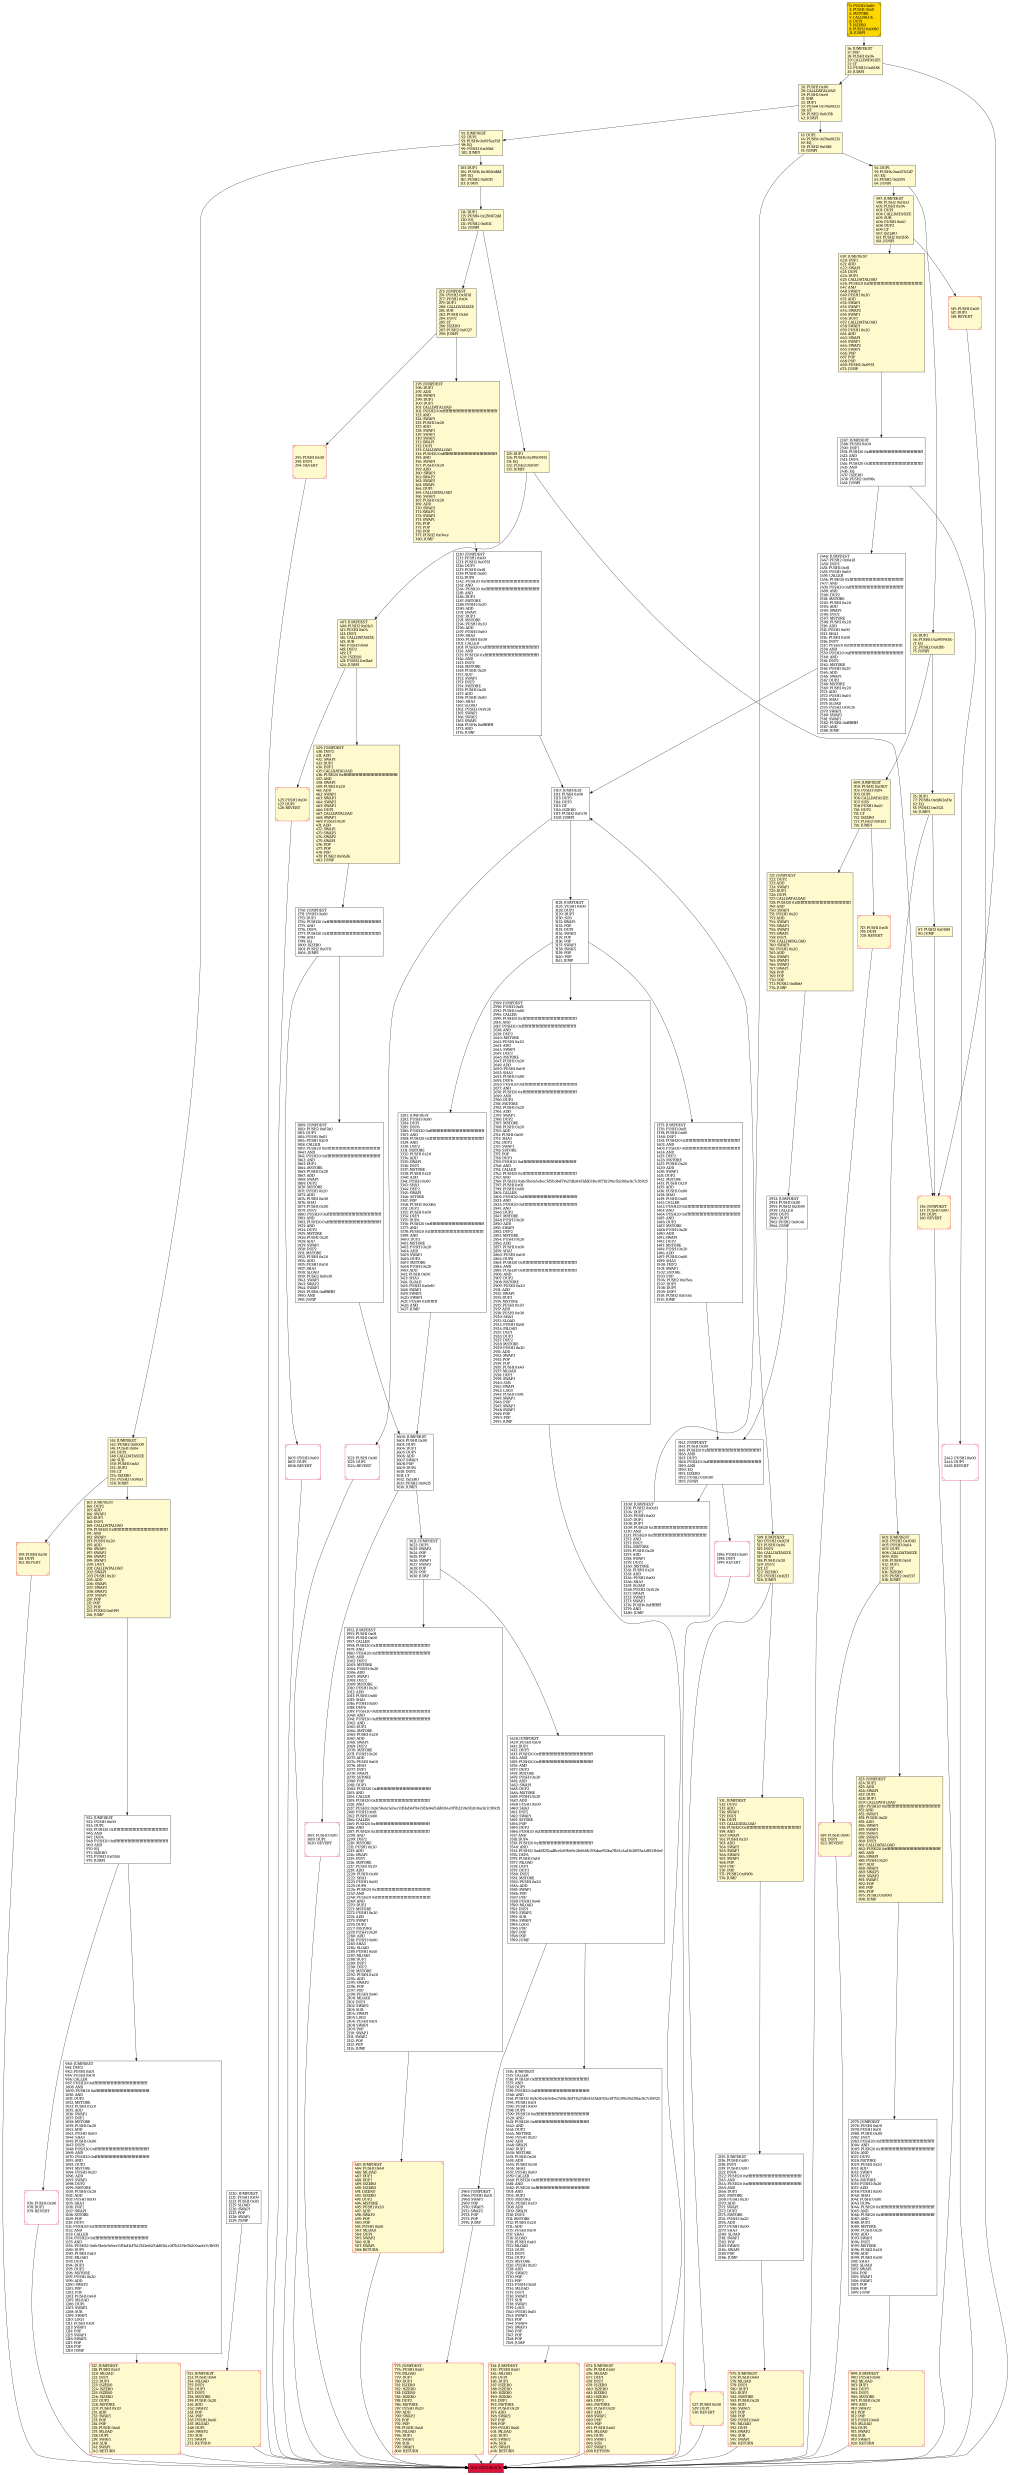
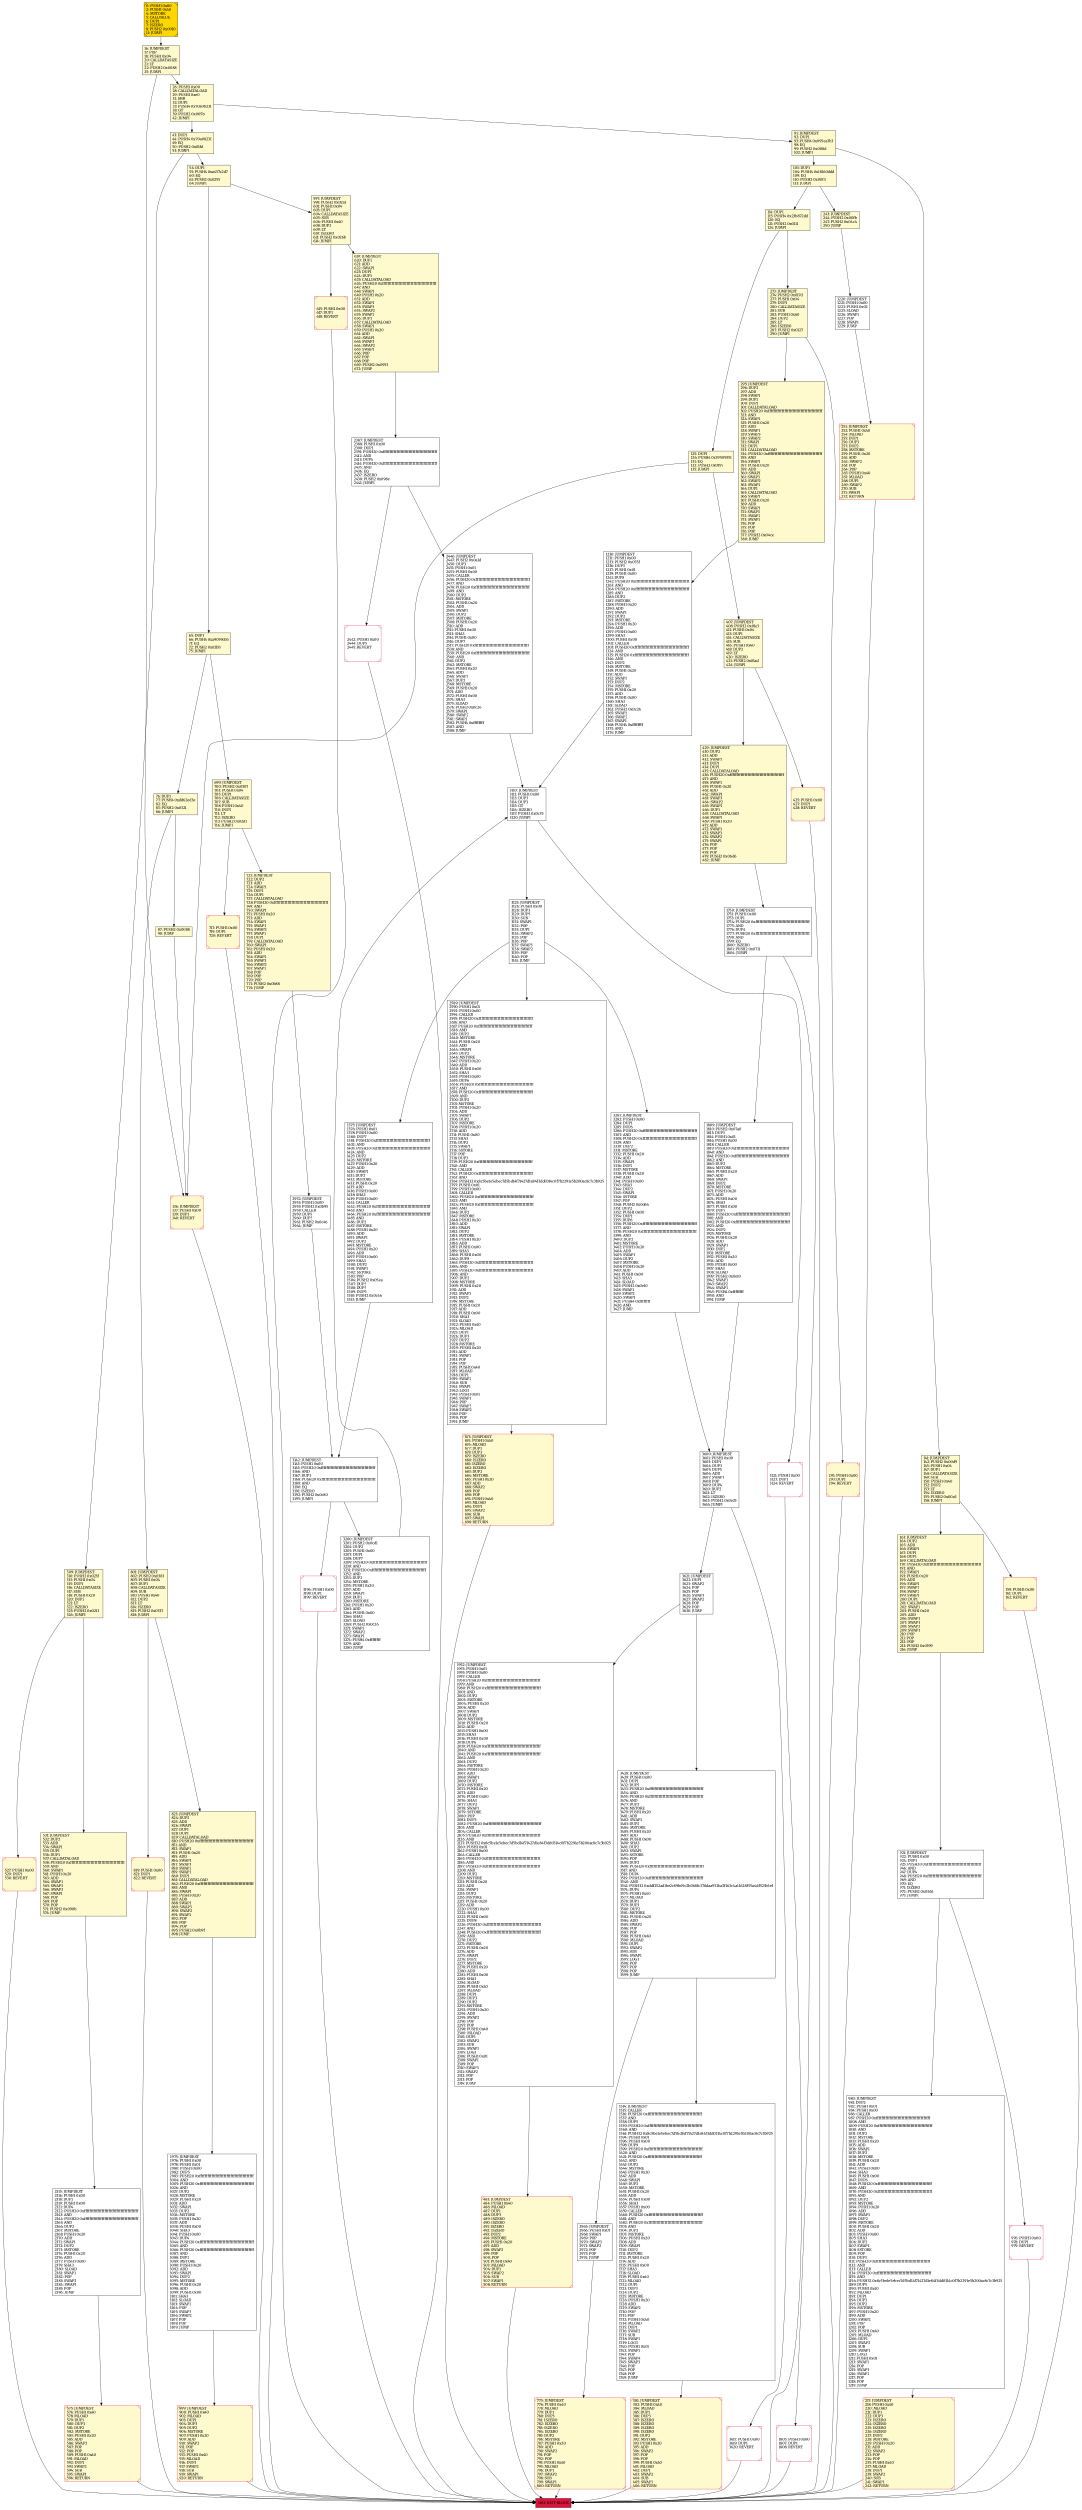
node "243: JUMPDEST 244: PUSH2 0x00fb 247: PUSH2 0x04c4 250: JUMP": added
